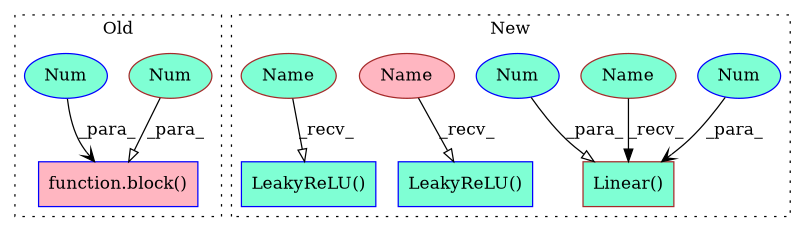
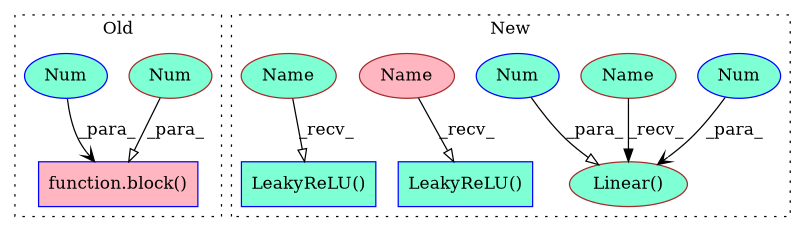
node "Linear()": shape box -> ellipse
